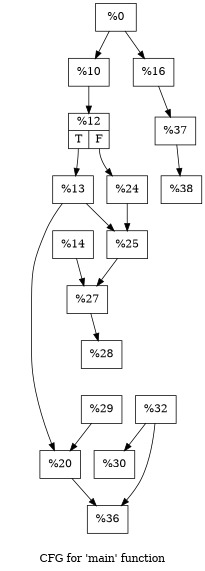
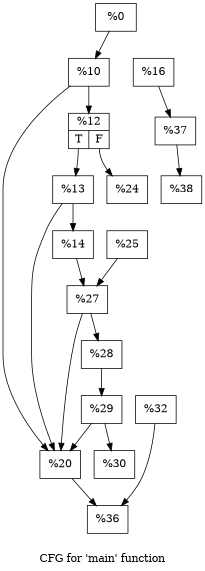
edge "%0" -> "%16": removed
edge "%24" -> "%25": removed
edge "%13" -> "%25": now "%13" -> "%14"
edge "%10" -> "%20": added
edge "%27" -> "%20": added
edge "%28" -> "%29": added
edge "%32" -> "%30": now "%29" -> "%30"
